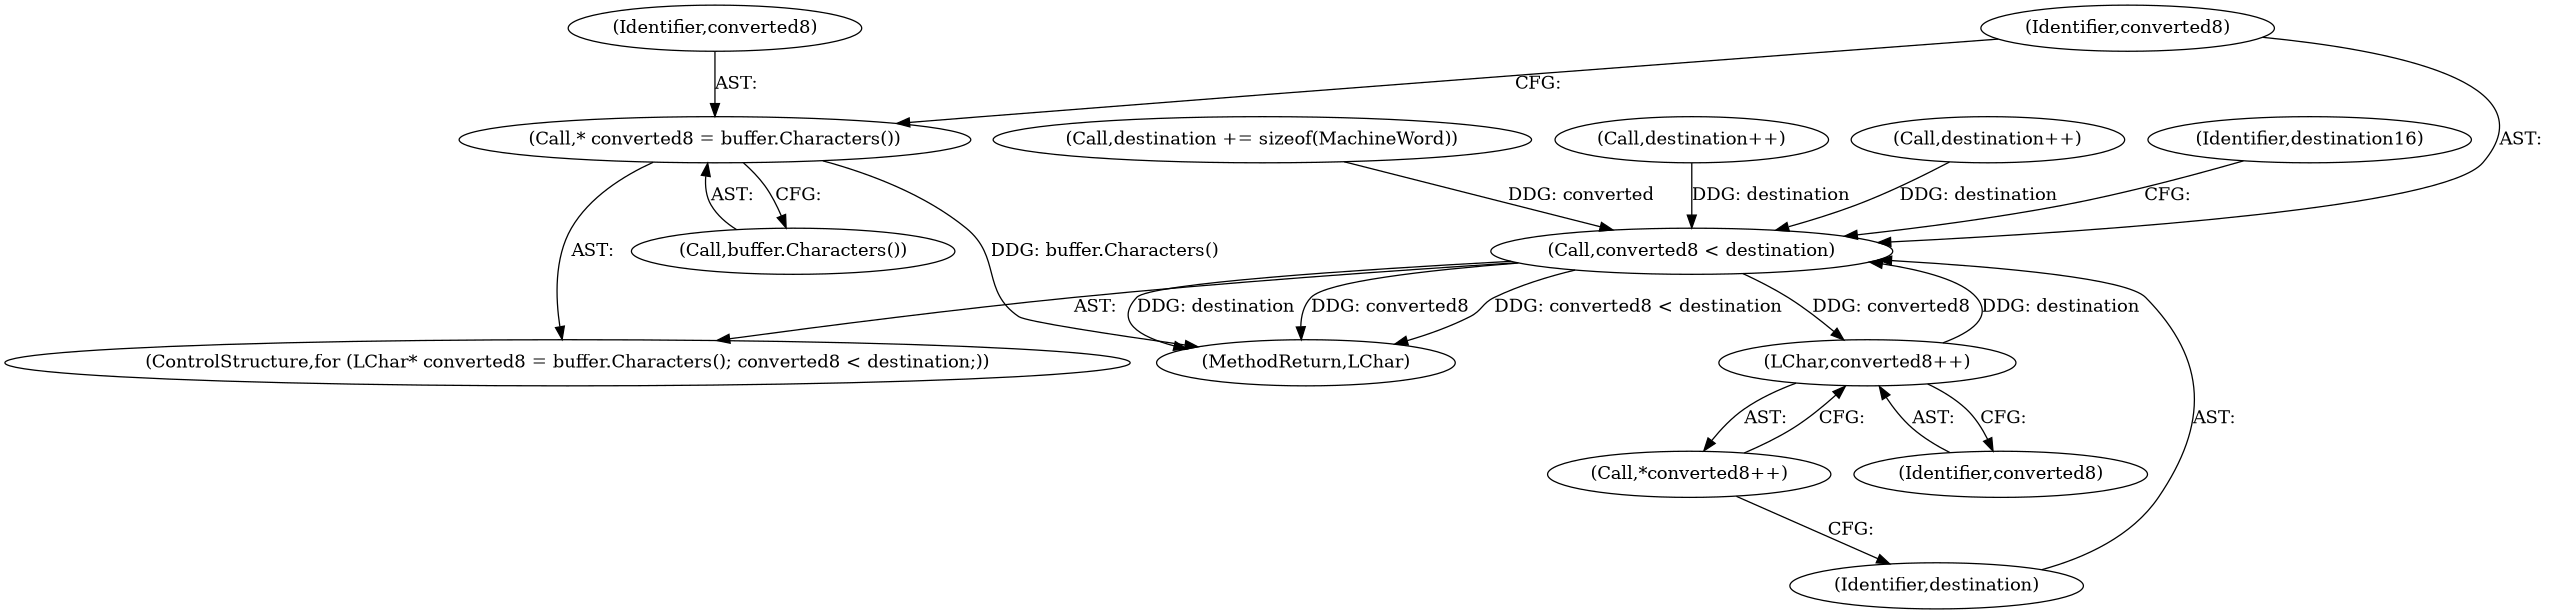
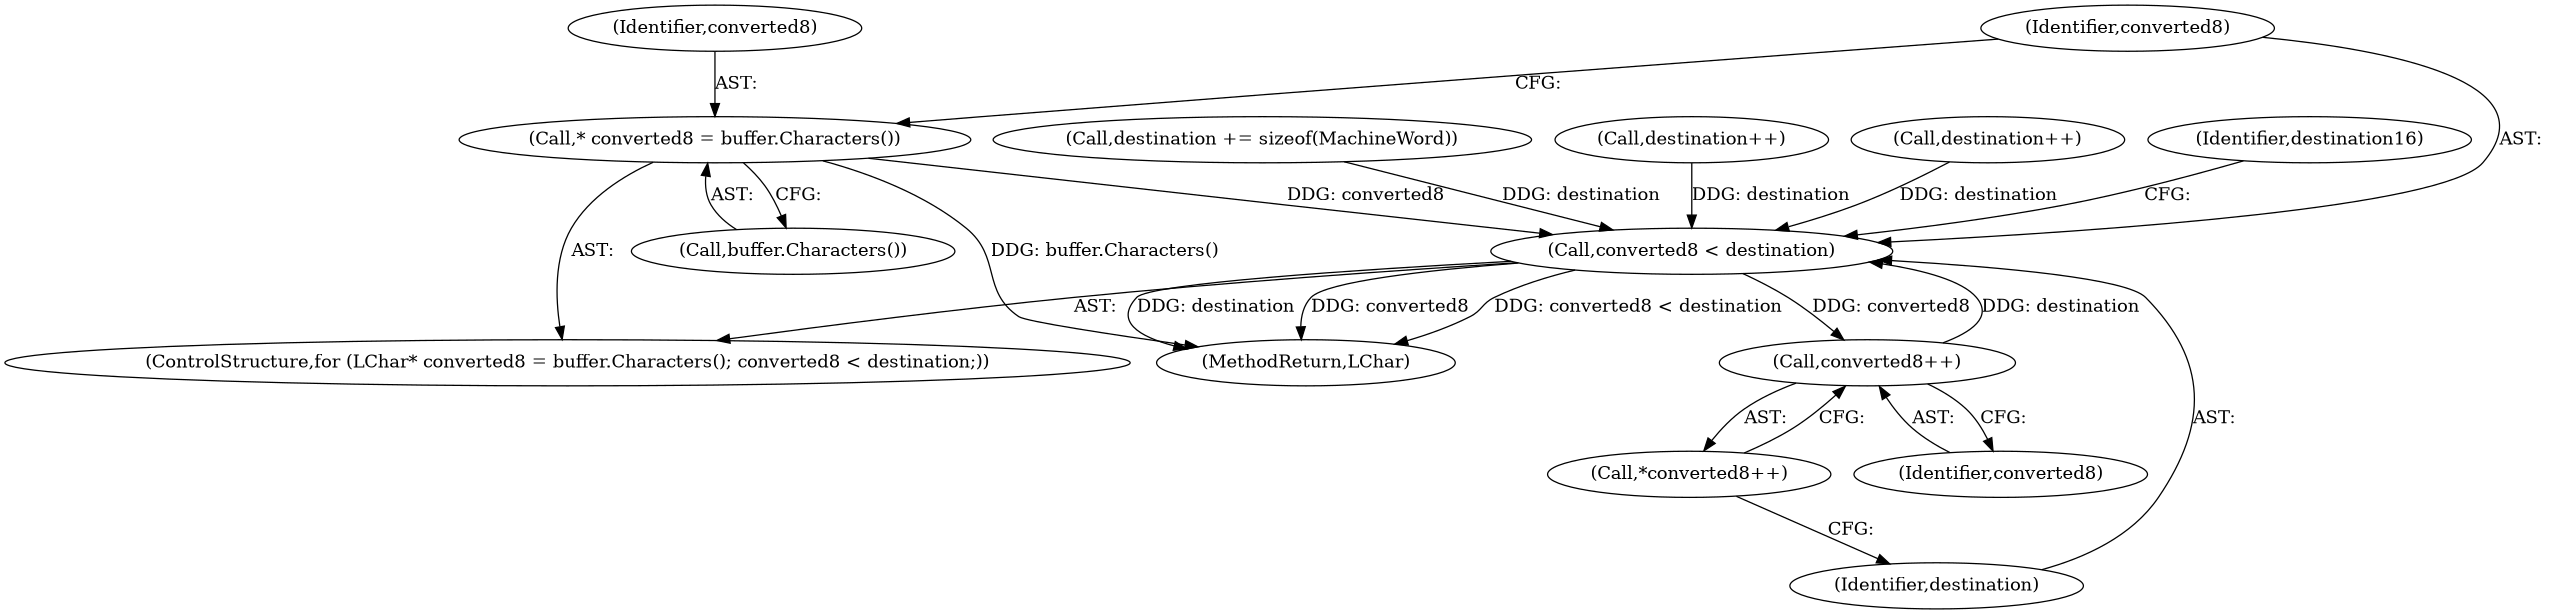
edge "(Call,destination += sizeof(MachineWord))" -> "(Call,converted8 < destination)": label "DDG: converted" -> "DDG: destination"
edge "(Call,* converted8 = buffer.Characters())" -> "(Call,converted8 < destination)": added, label "DDG: converted8"
node "(LChar,converted8++)": label "(LChar,converted8++)" -> "(Call,converted8++)"
